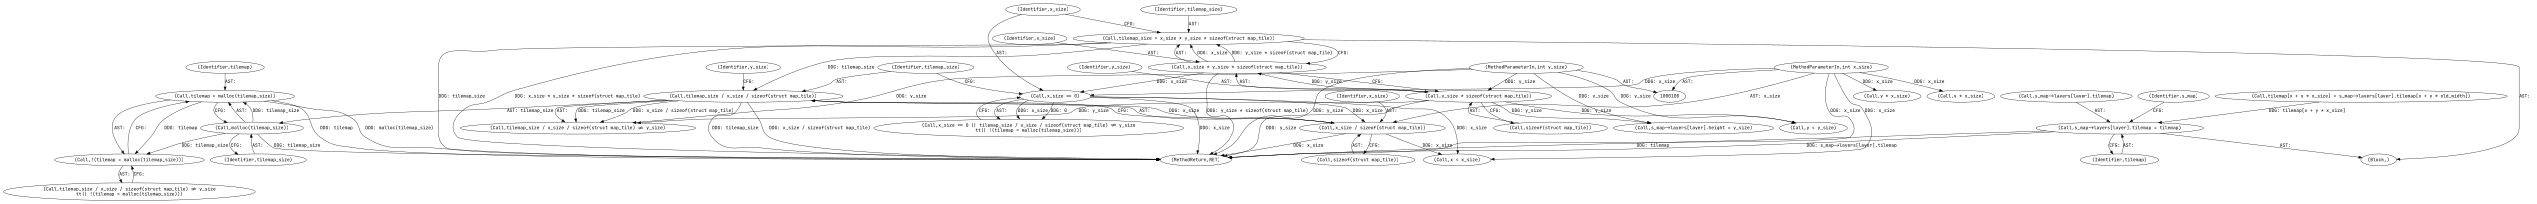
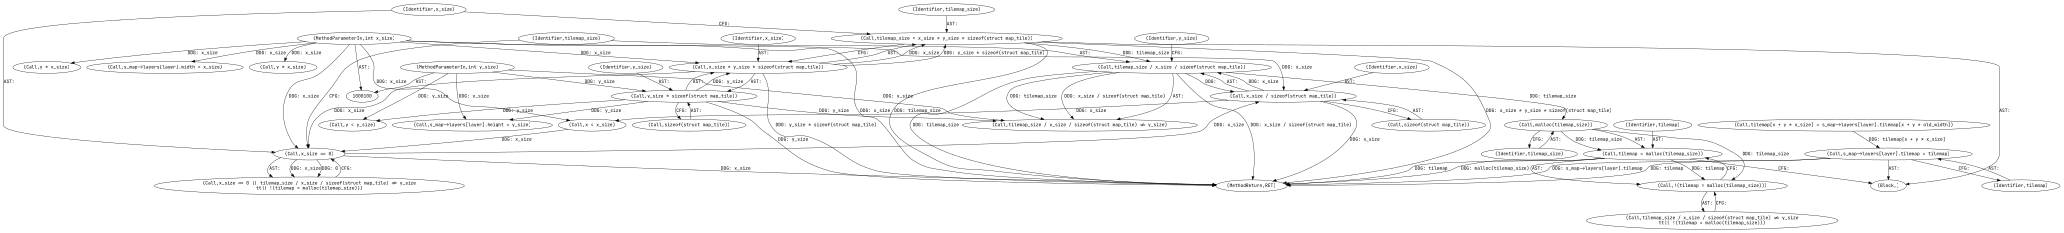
edge "(MethodParameterIn,int x_size)" -> "(Call,x_size * y_size * sizeof(struct map_tile))": added, label "DDG: x_size"
node "(Call,s_map->layers[layer].width = x_size)": added
edge "(Call,x_size * y_size * sizeof(struct map_tile))" -> "(Call,y_size * sizeof(struct map_tile))": label "CFG: " -> "AST: "
edge "(MethodParameterIn,int y_size)" -> "(MethodReturn,RET)": removed, label "DDG: y_size"
edge "(MethodParameterIn,int x_size)" -> "(Call,x_size / sizeof(struct map_tile))": label "AST: x_size" -> "DDG: x_size"
node "(Call,s_map->layers[layer].tilemap)": removed
node "(Identifier,s_map)": removed
edge "(Call,x_size == 0)" -> "(Call,x < x_size)": reversed
edge "(Call,tilemap_size / x_size / sizeof(struct map_tile))" -> "(Call,malloc(tilemap_size))": label "AST: tilemap_size" -> "DDG: tilemap_size"
edge "(Call,tilemap_size / x_size / sizeof(struct map_tile))" -> "(Call,x_size / sizeof(struct map_tile))": label "CFG: " -> "DDG: "
edge "(Call,tilemap = malloc(tilemap_size))" -> "(Call,malloc(tilemap_size))": now "(Call,tilemap = malloc(tilemap_size))" -> "(Block,)"
edge "(Call,malloc(tilemap_size))" -> "(MethodReturn,RET)": removed, label "DDG: tilemap_size"
